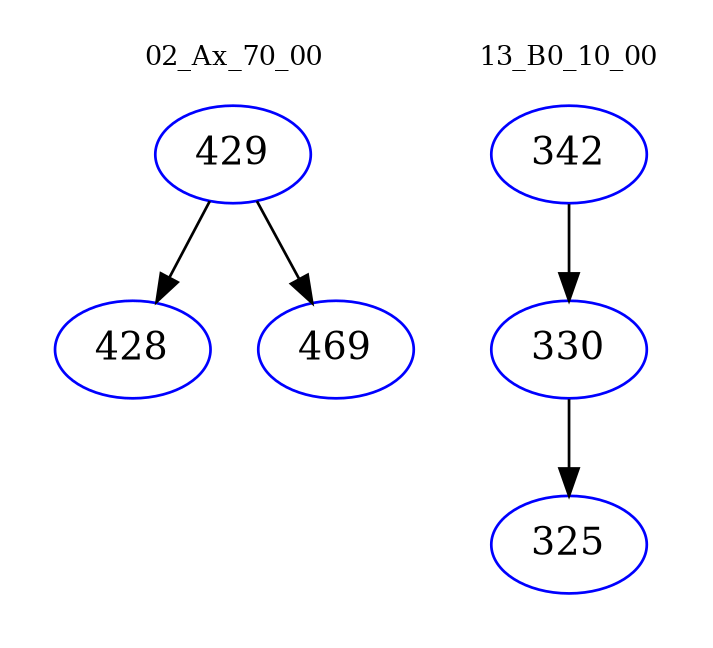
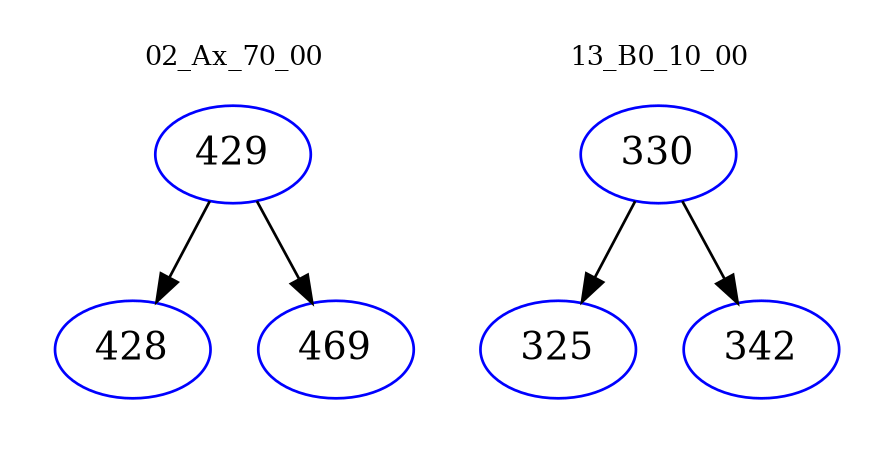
edge "342" -> "330": reversed
